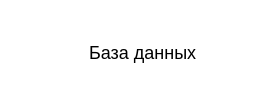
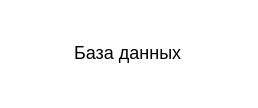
node "База данных": moved (143, 53) -> (128, 53)
